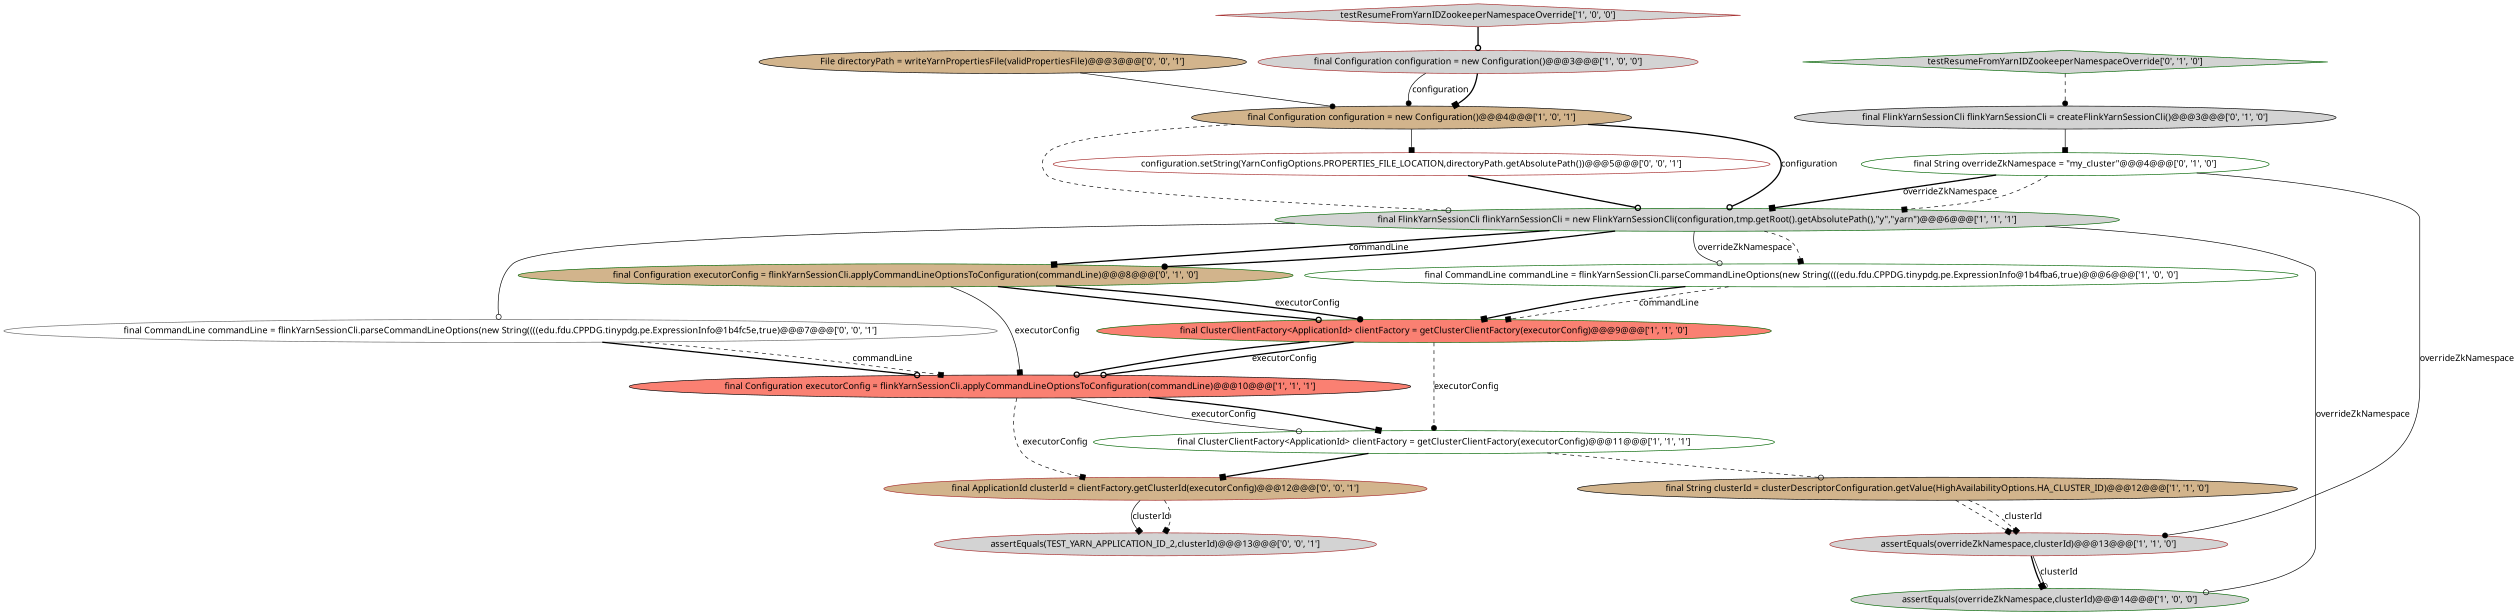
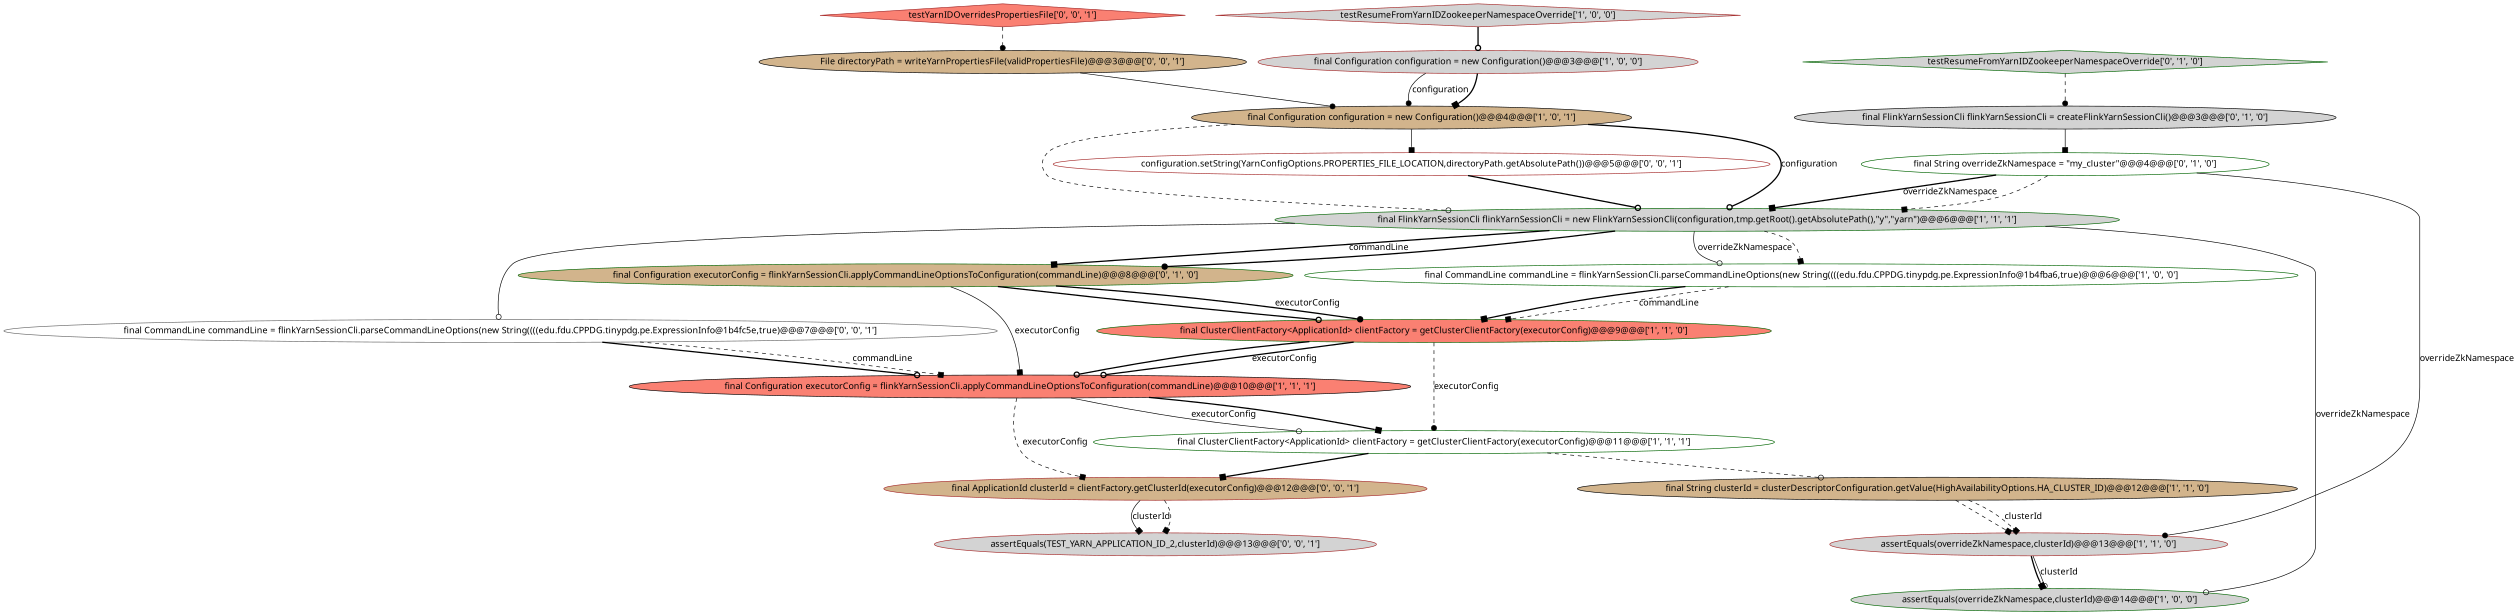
node "testYarnIDOverridesPropertiesFile['0', '0', '1']": added
